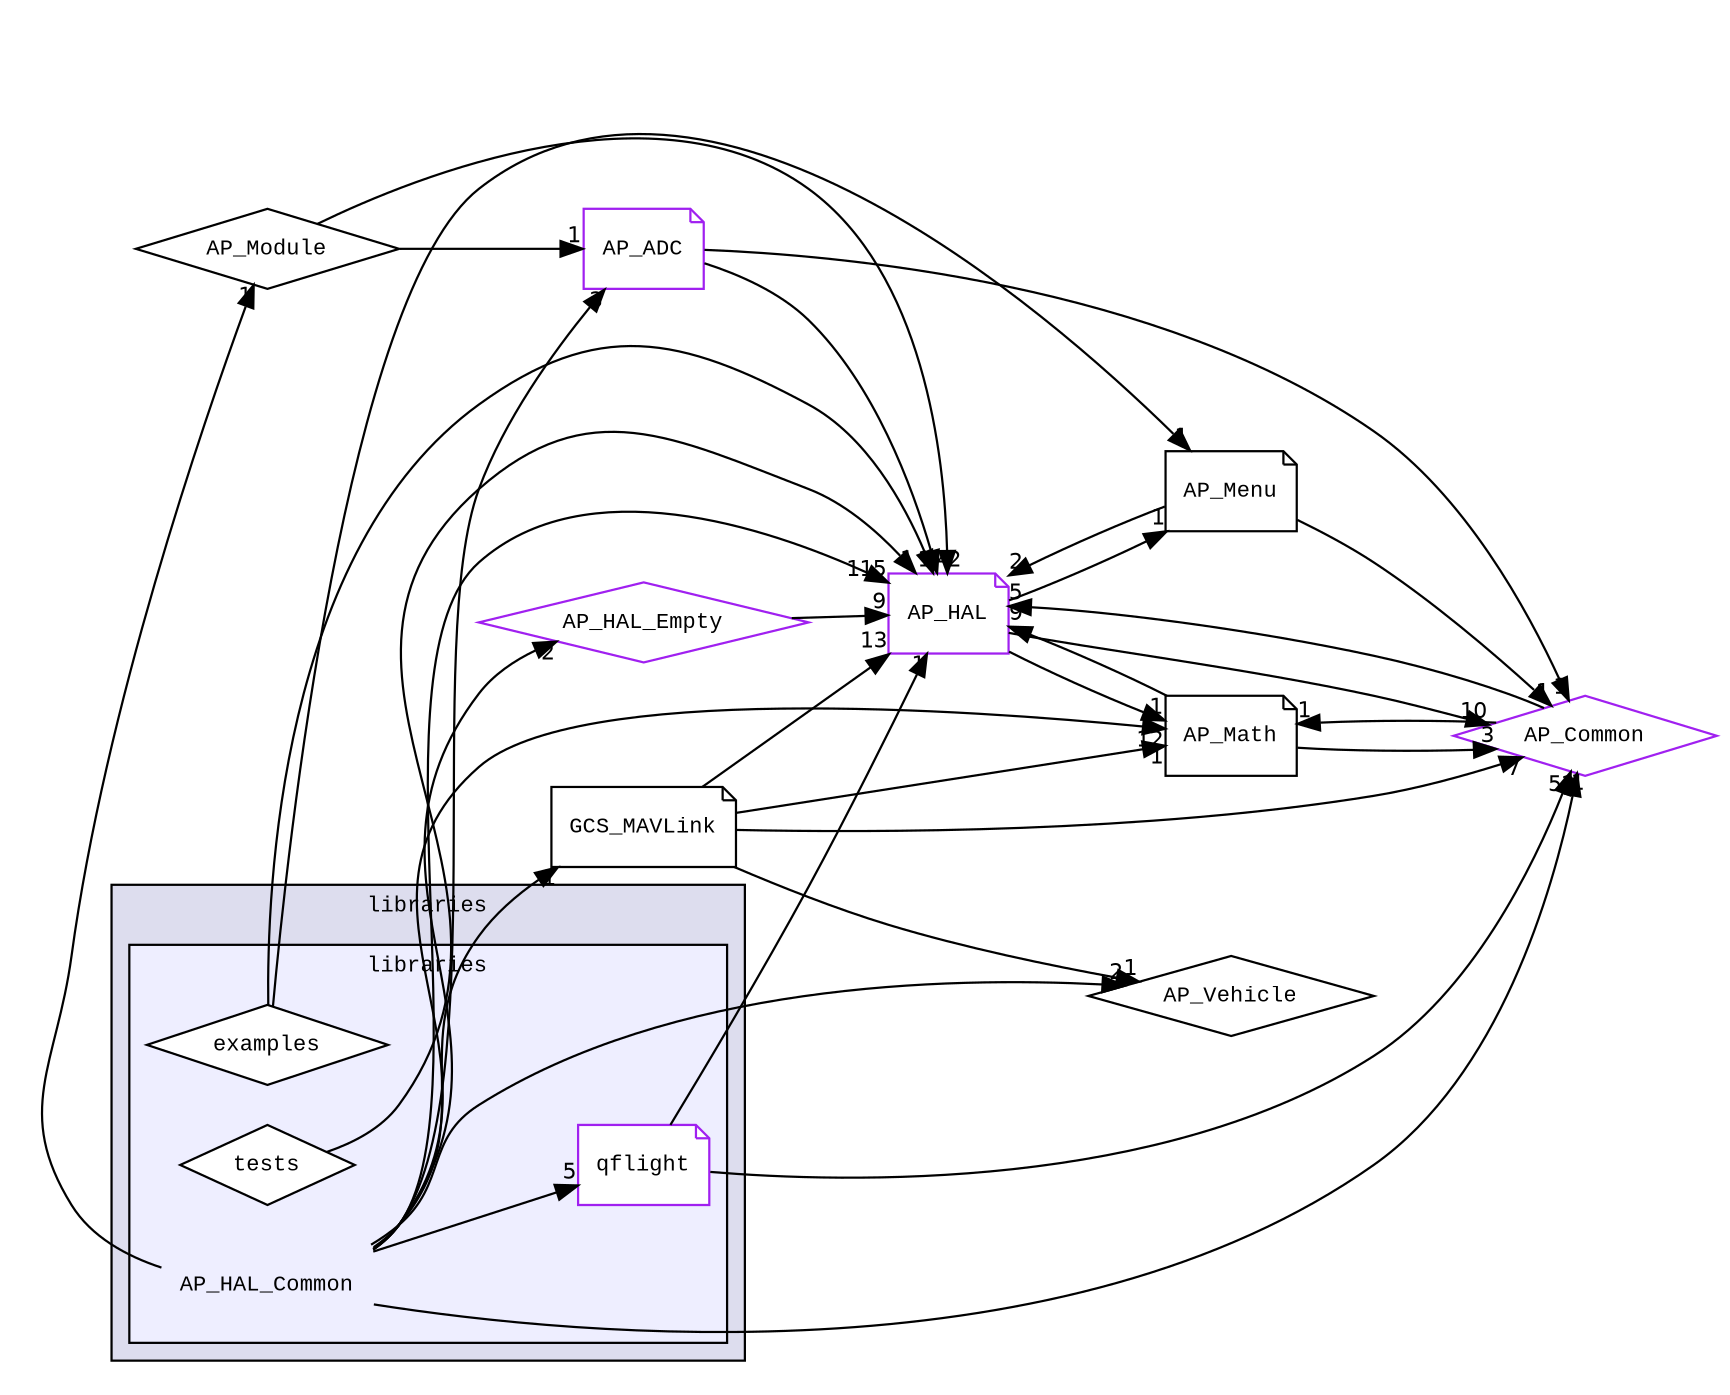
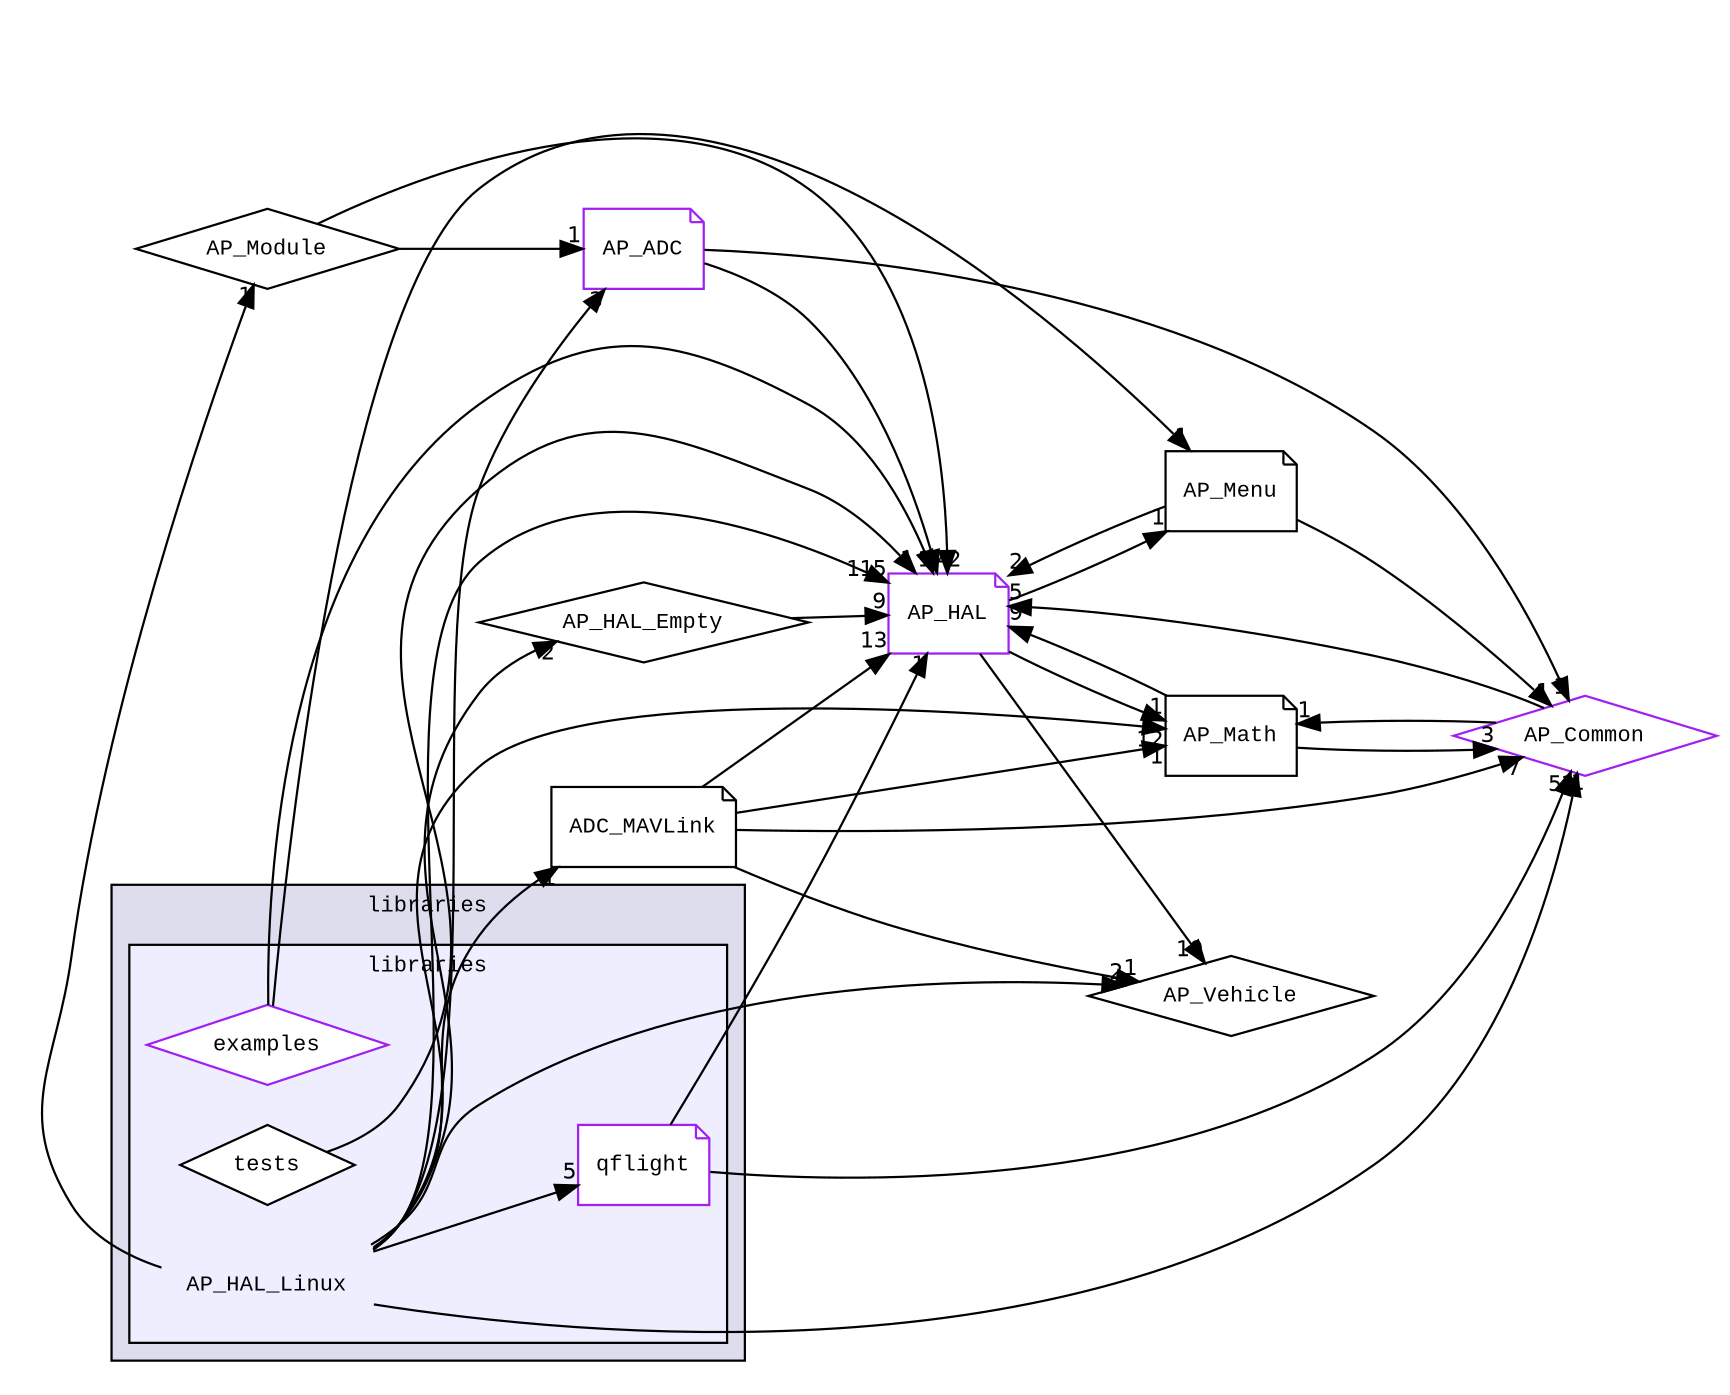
node "AP_HAL_Empty": color purple -> black
edge "AP_HAL" -> "AP_Common": now "AP_HAL" -> "AP_Vehicle"
node "GCS_MAVLink": label "GCS_MAVLink" -> "ADC_MAVLink"
node "examples": color black -> purple
node "AP_HAL_Common": label "AP_HAL_Common" -> "AP_HAL_Linux"
